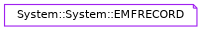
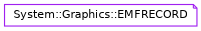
node "System::System::EMFRECORD": label "System::System::EMFRECORD" -> "System::Graphics::EMFRECORD"
